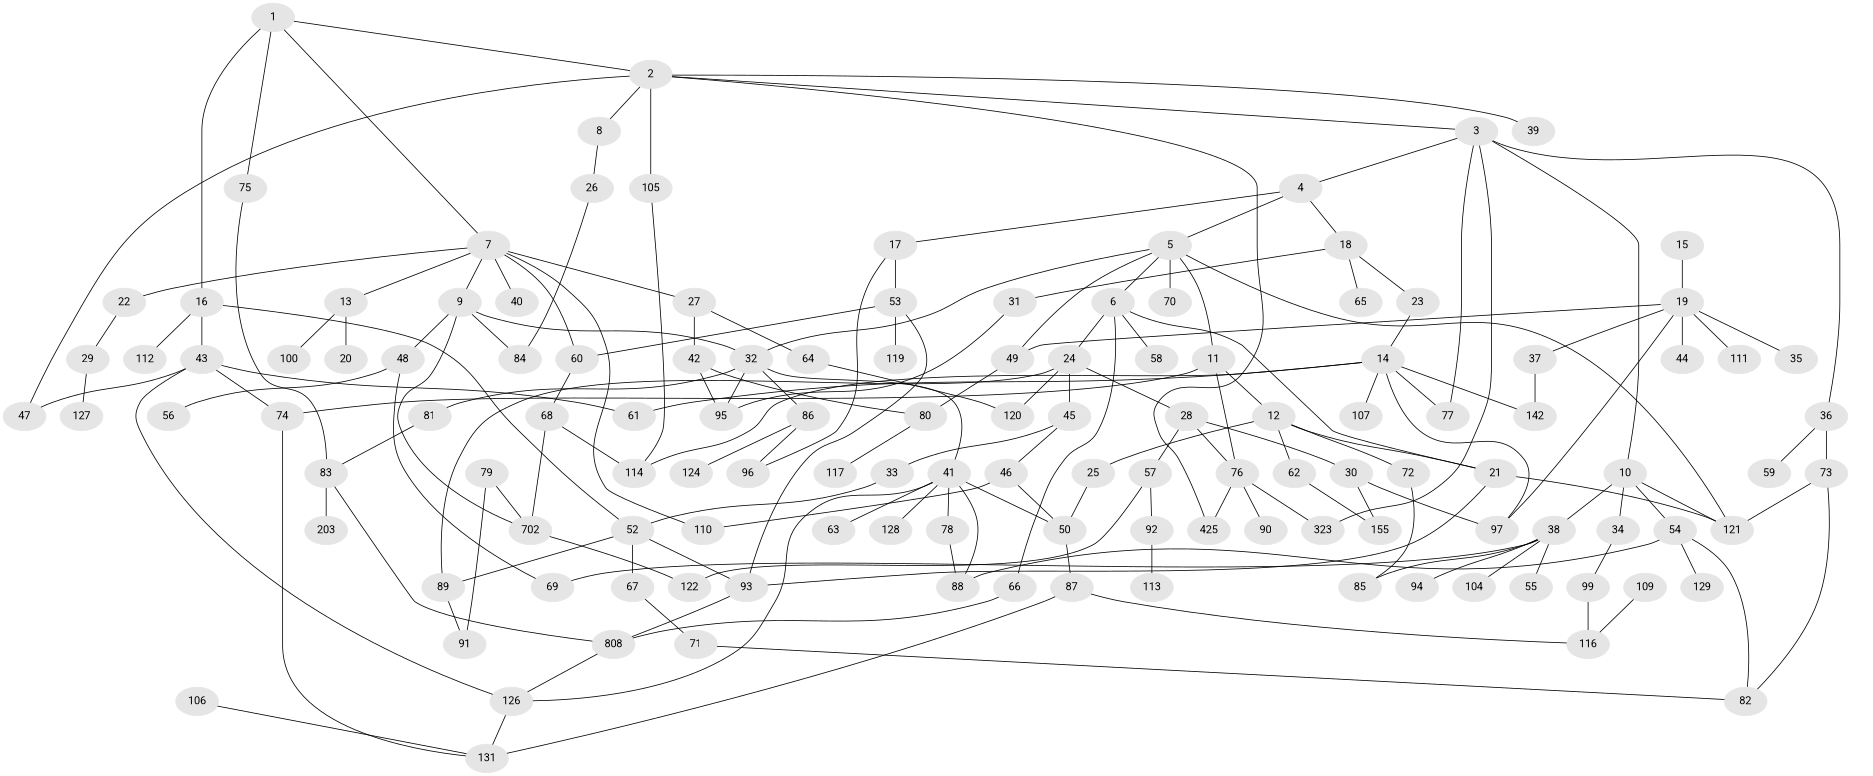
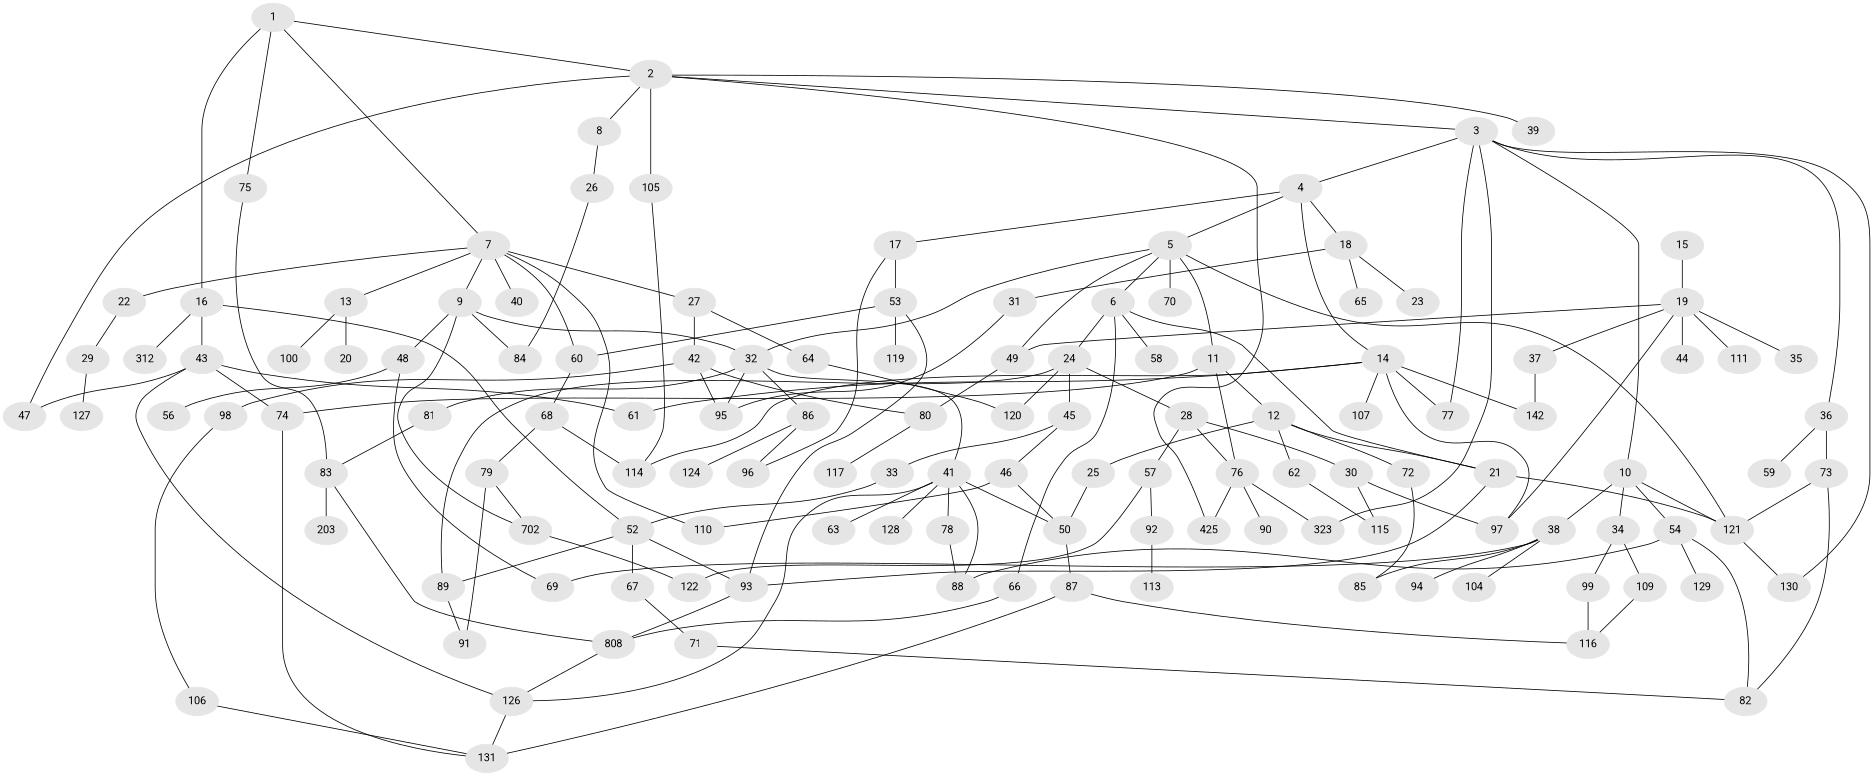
edge "23" -- "14": now "4" -- "14"
node "112": label "112" -> "312"
node "98": added
edge "68" -- "702": now "68" -- "79"
node "155": label "155" -> "115"
edge "34" -- "109": added
node "55": removed
node "130": added
